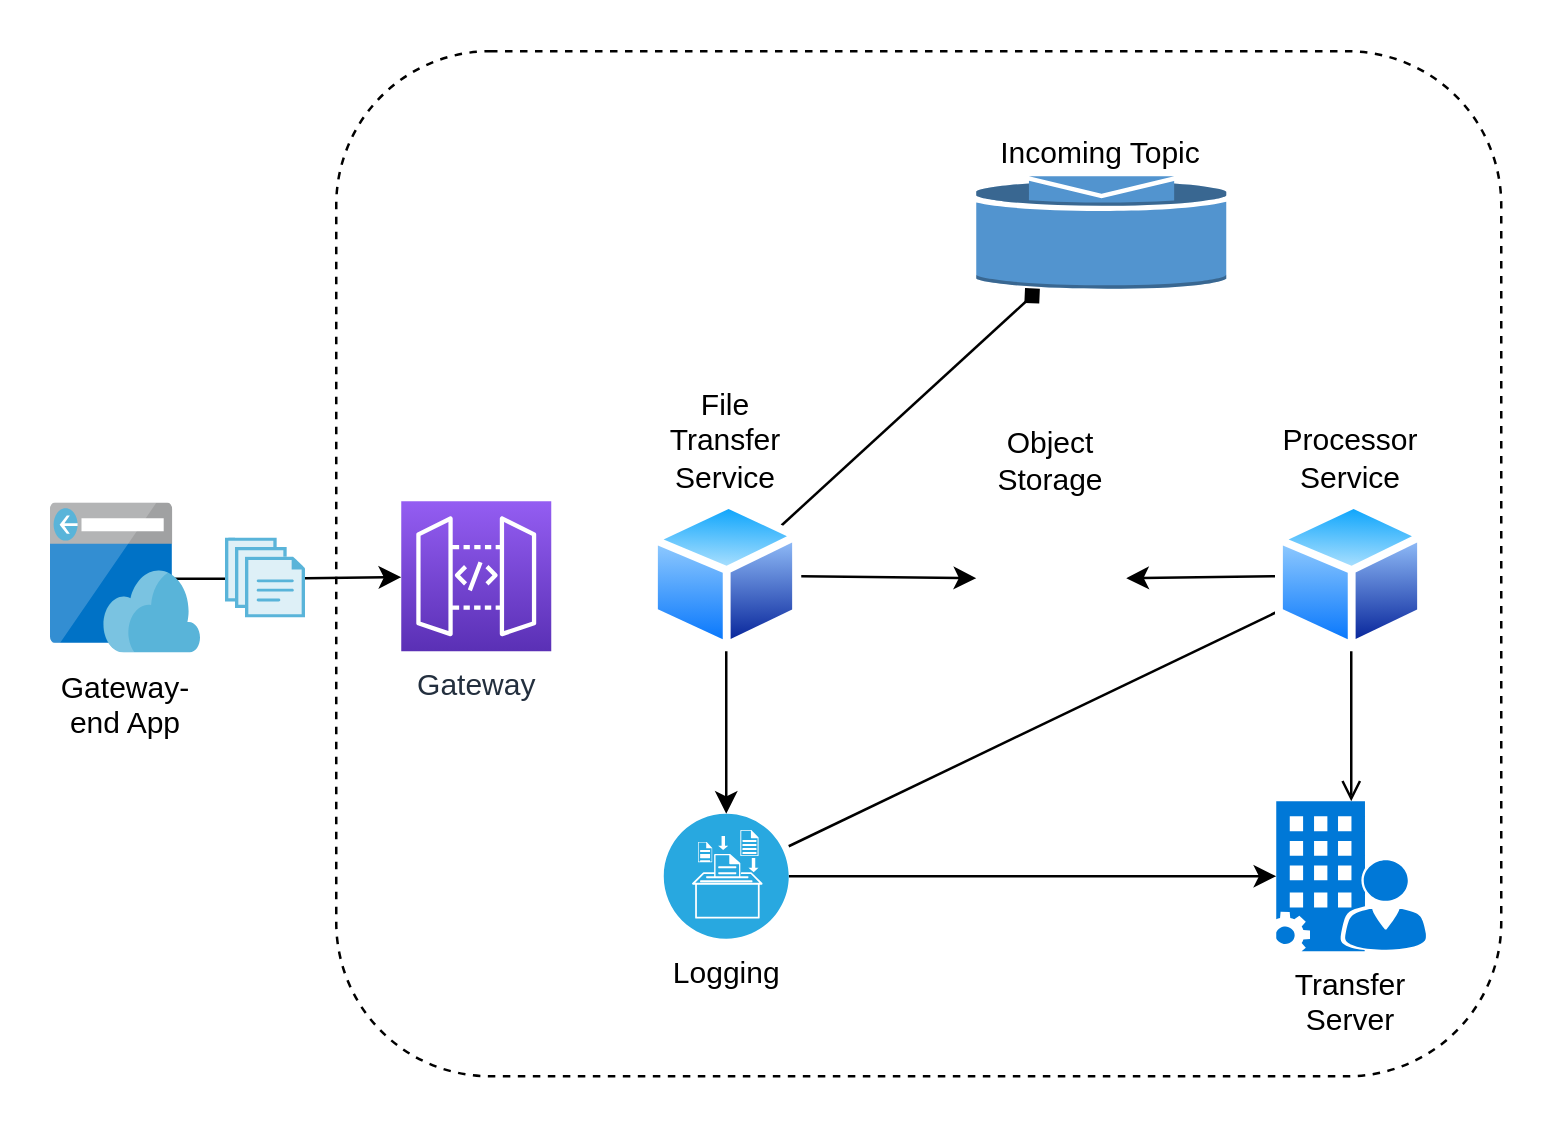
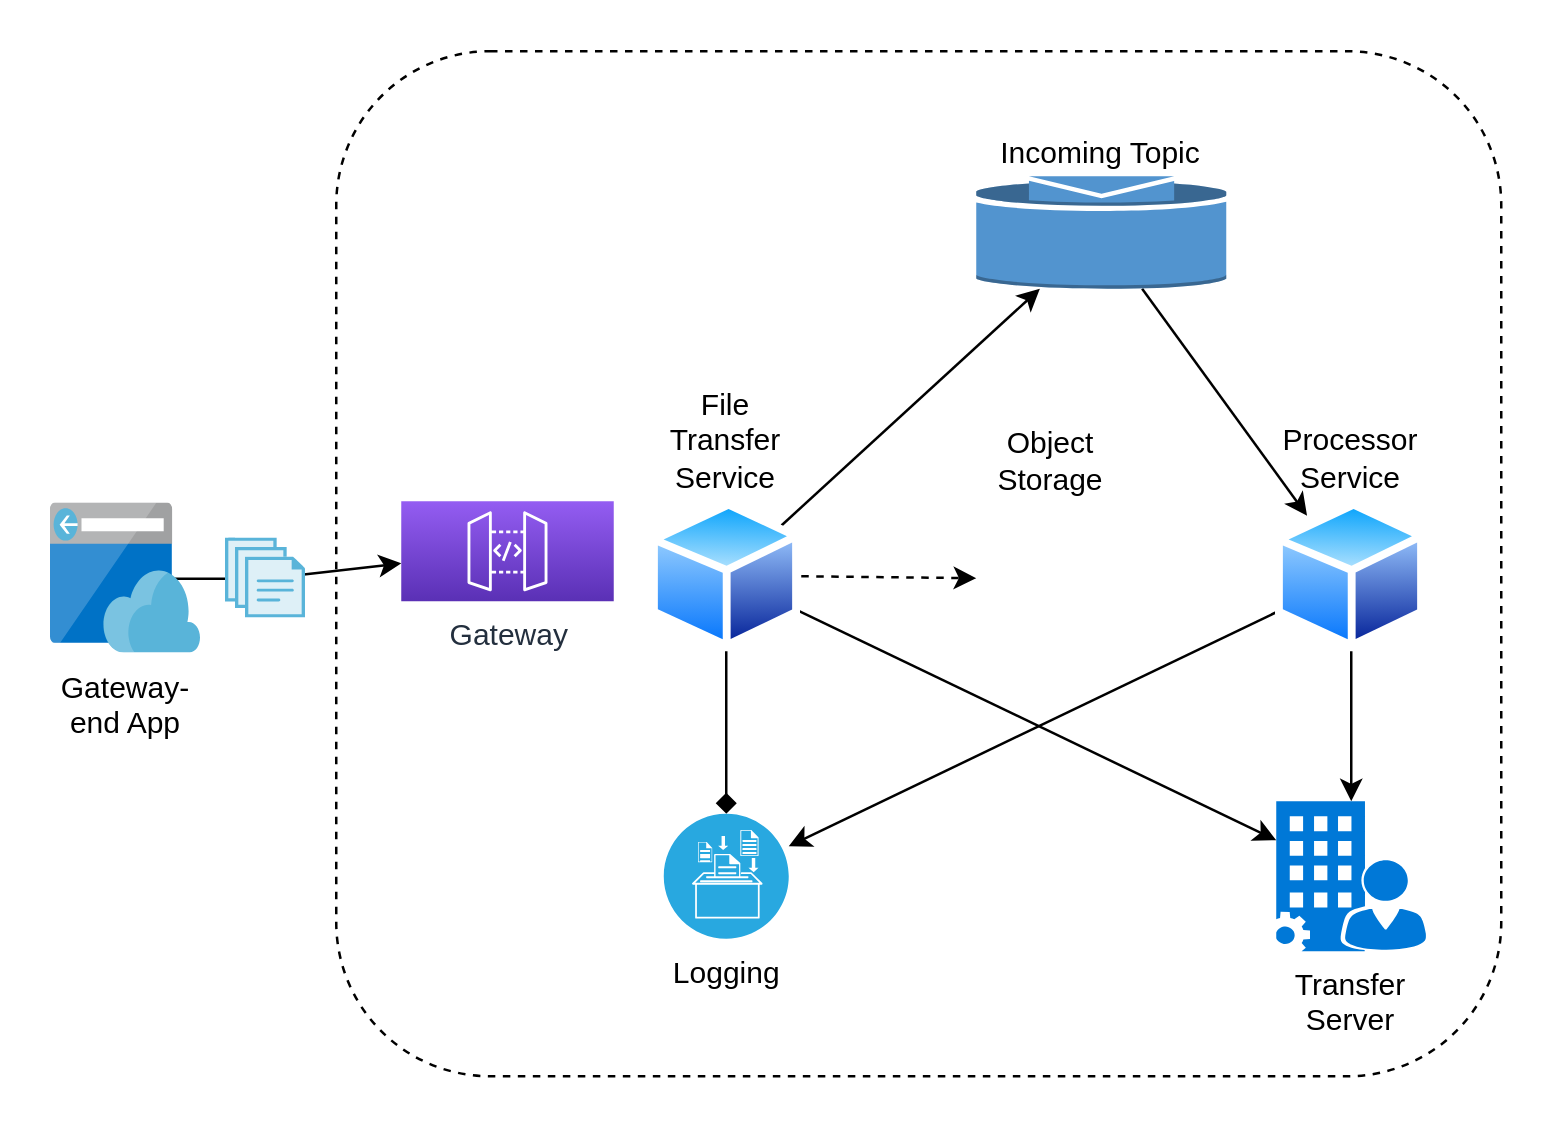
edge "File Transfer Service" -> "Incoming Topic": arrowhead diamond -> classic
edge "Incoming Topic" -> "Processor Service": added
node "Gateway": size 150x150 -> 213x100
edge "File Transfer Service" -> "Object Storage": style solid -> dashed
edge "Processor Service" -> "Object Storage": removed
edge "File Transfer Service" -> "Transfer Server": added
edge "Processor Service" -> "Transfer Server": arrowhead open -> classic
edge "File Transfer Service" -> "Logging": arrowhead classic -> diamond
edge "Processor Service" -- "Logging": arrowhead none -> classic
edge "Logging" -> "Transfer Server": removed
